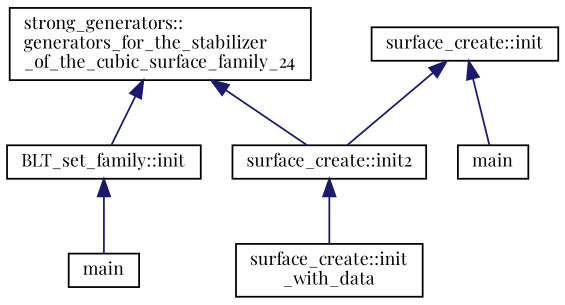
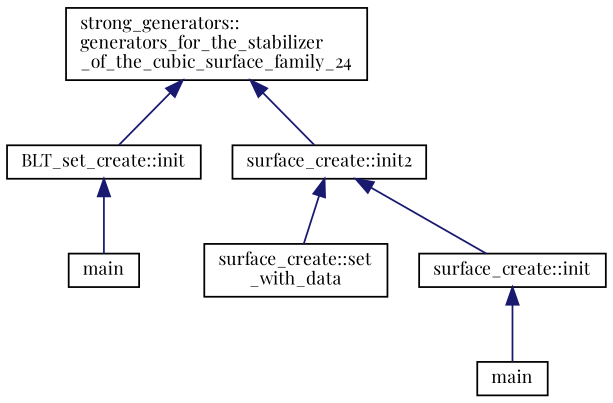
edge "surface_create::init2" -> "surface_create::init": reversed
node "BLT_set_family::init": label "BLT_set_family::init" -> "BLT_set_create::init"
node "surface_create::init _with_data": label "surface_create::init _with_data" -> "surface_create::set _with_data"
